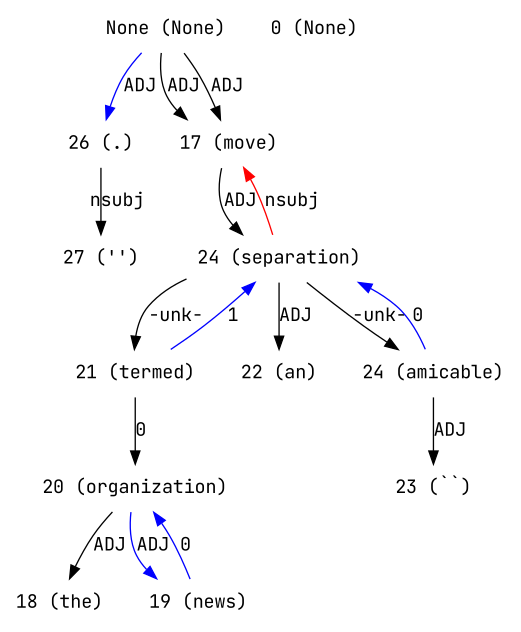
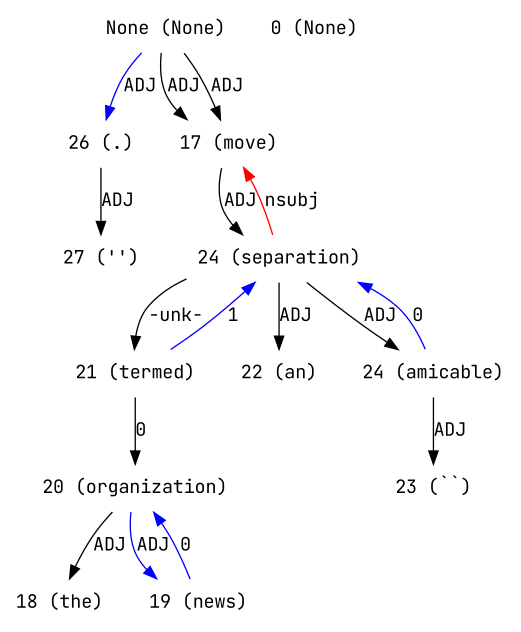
edge "26 (.)" -> "27 ('')": label "nsubj" -> "ADJ"
edge "24 (separation)" -> "24 (amicable)": label "-unk-" -> "ADJ"
